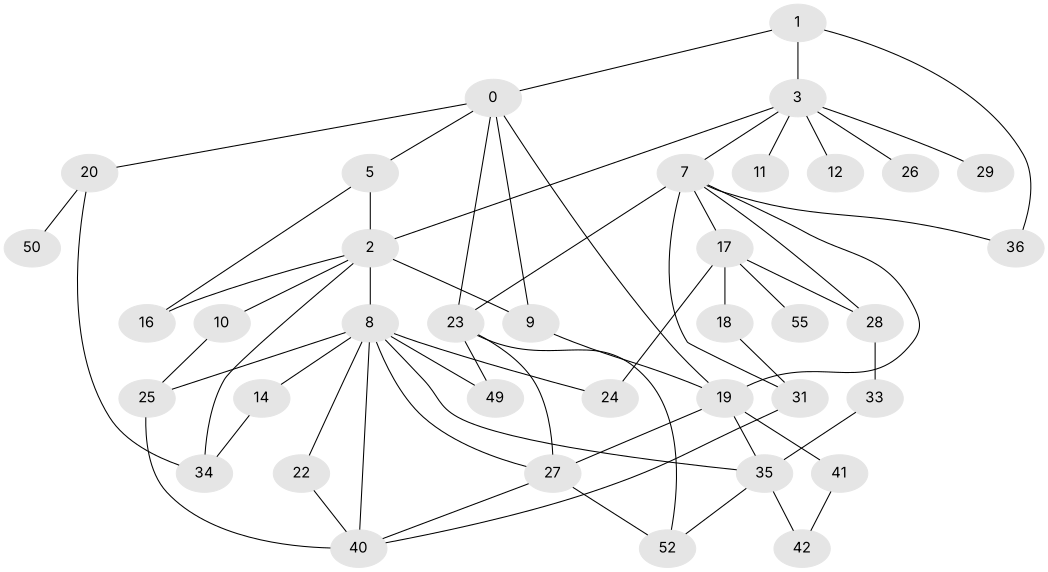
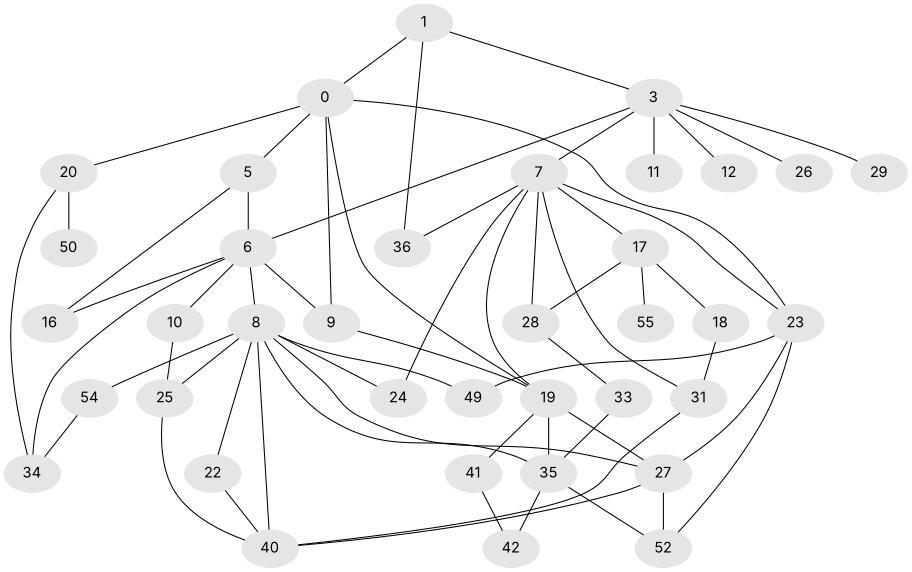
node "2": label "2" -> "6"
edge "17" -- "24": now "7" -- "24"
node "14": label "14" -> "54"
